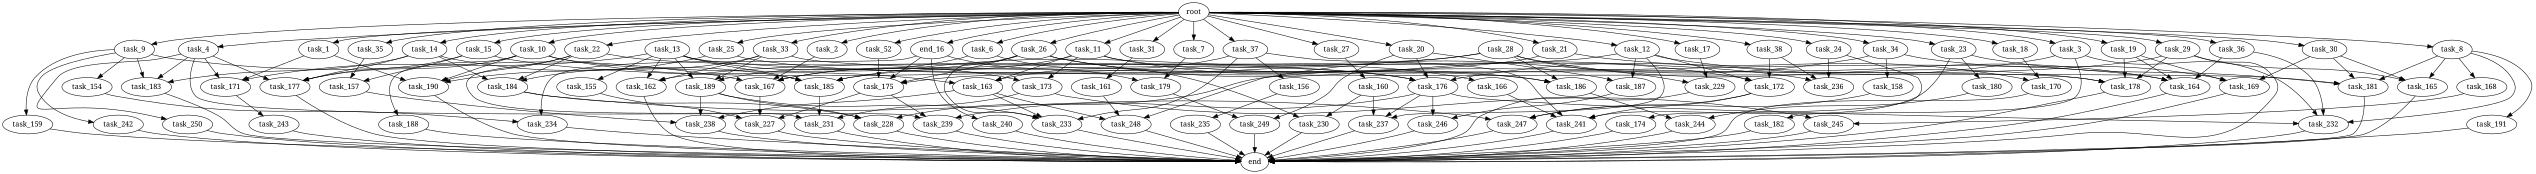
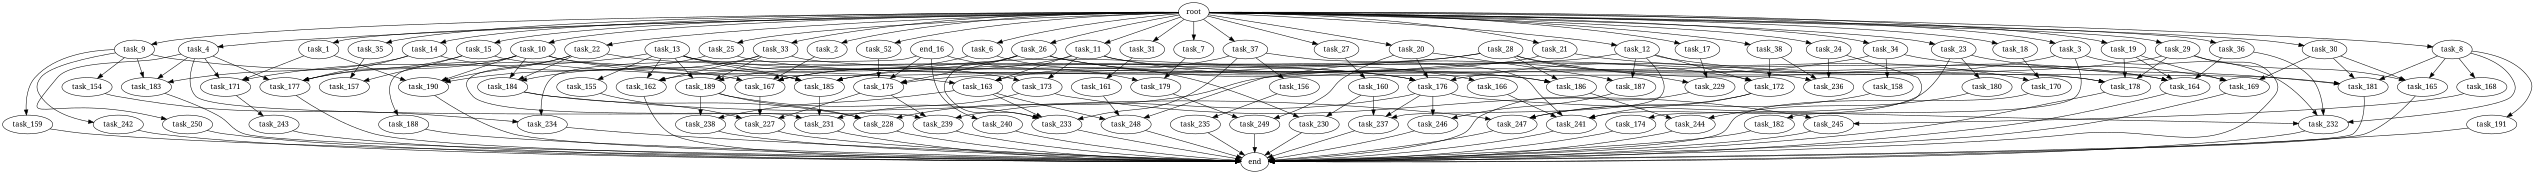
edge "root" -> "end_16": removed
edge "task_14" -> "task_184": now "task_10" -> "task_184"
edge "task_157" -> "task_238": removed
